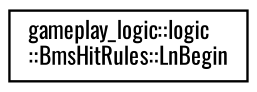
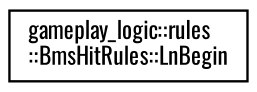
node "gameplay_logic::logic ::BmsHitRules::LnBegin": label "gameplay_logic::logic ::BmsHitRules::LnBegin" -> "gameplay_logic::rules ::BmsHitRules::LnBegin"
